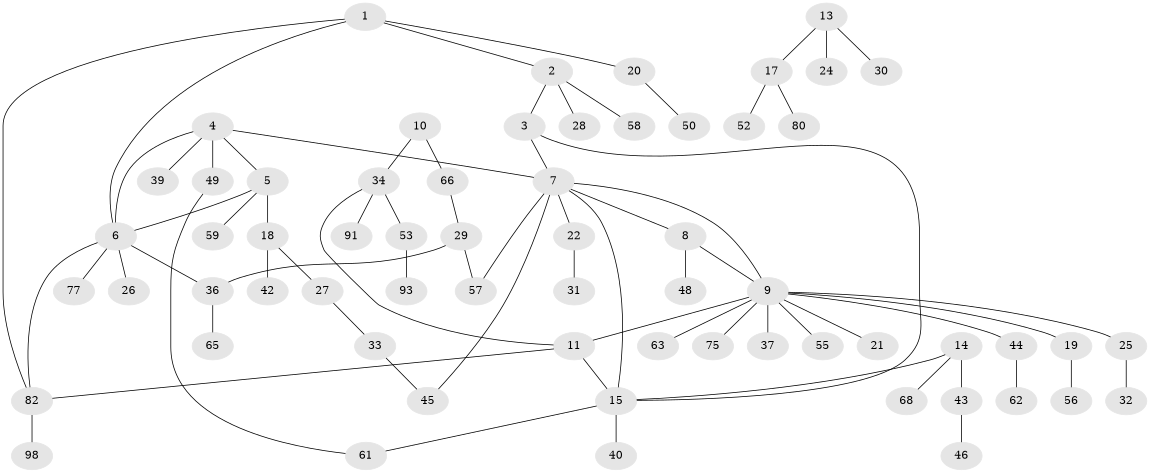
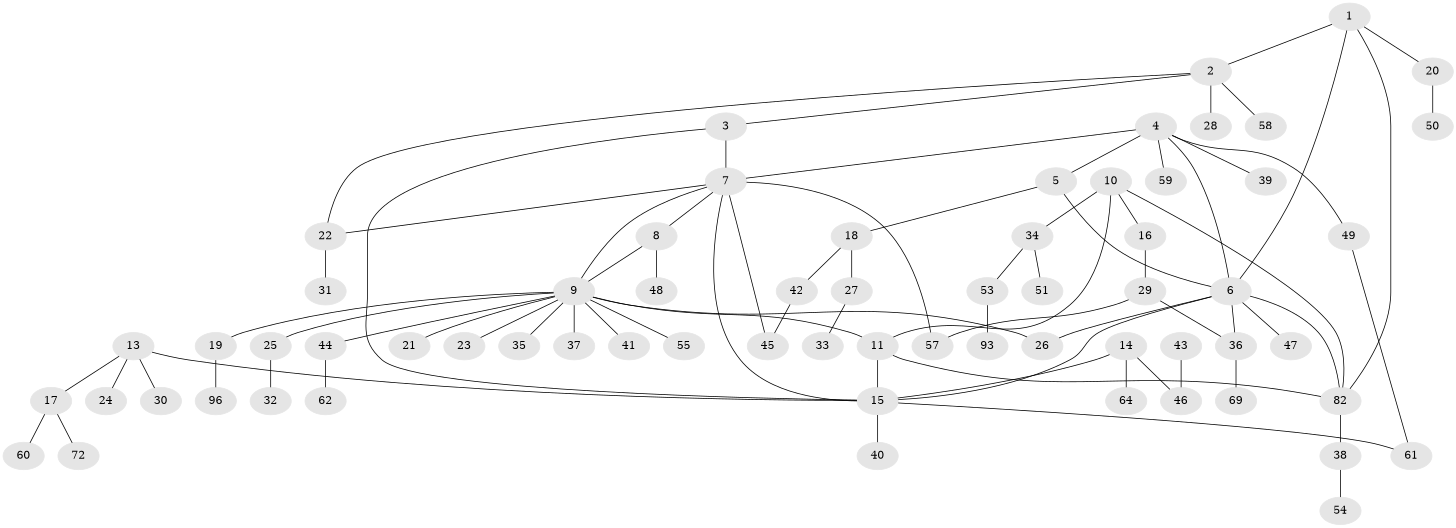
edge "2" -- "22": added
node "52": label "52" -> "72"
node "80": label "80" -> "60"
node "66": label "66" -> "16"
edge "5" -- "59": now "4" -- "59"
node "91": label "91" -> "51"
edge "10" -- "82": added
node "77": label "77" -> "47"
edge "34" -- "11": now "10" -- "11"
edge "9" -- "26": added
node "65": label "65" -> "69"
node "41": added
node "63": label "63" -> "23"
node "75": label "75" -> "35"
edge "6" -- "15": added
edge "33" -- "45": now "42" -- "45"
edge "14" -- "43": now "14" -- "46"
edge "13" -- "15": added
node "68": label "68" -> "64"
node "56": label "56" -> "96"
node "98": label "98" -> "38"
node "54": added
